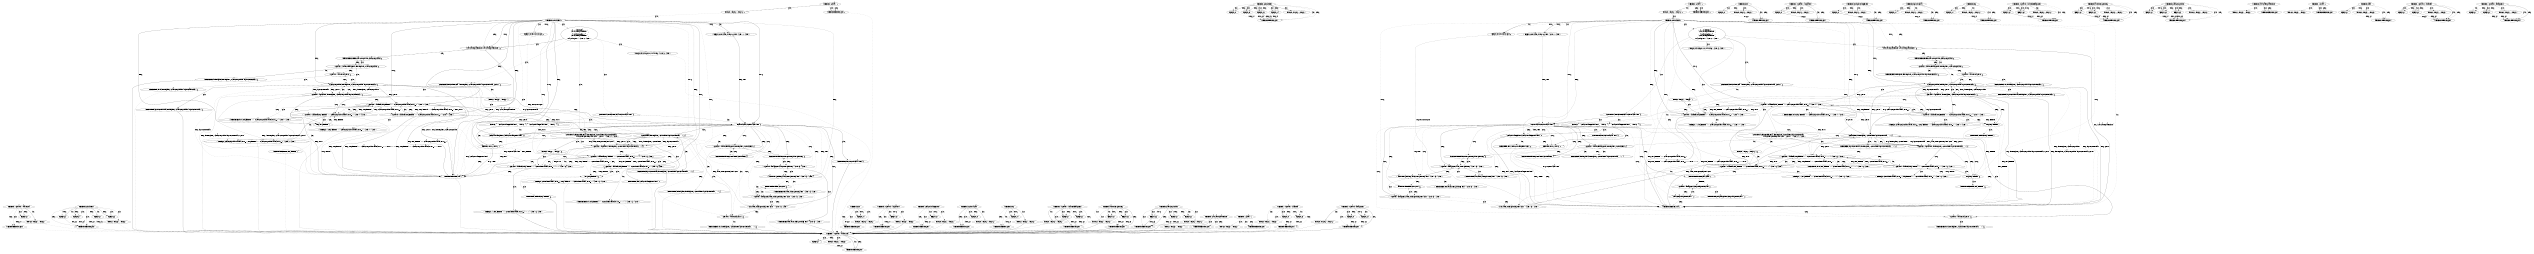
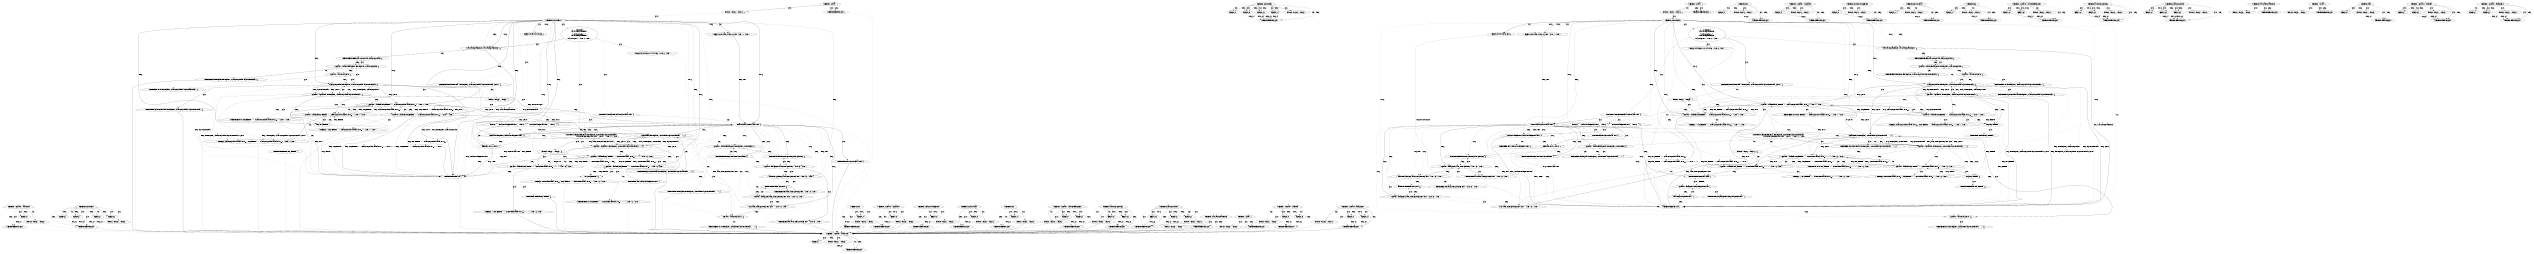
edge "(<operator>.fieldAccess,composing_text_.clear)" -> "(FIELD_IDENTIFIER,clear,clear)": added, label "AST:"
